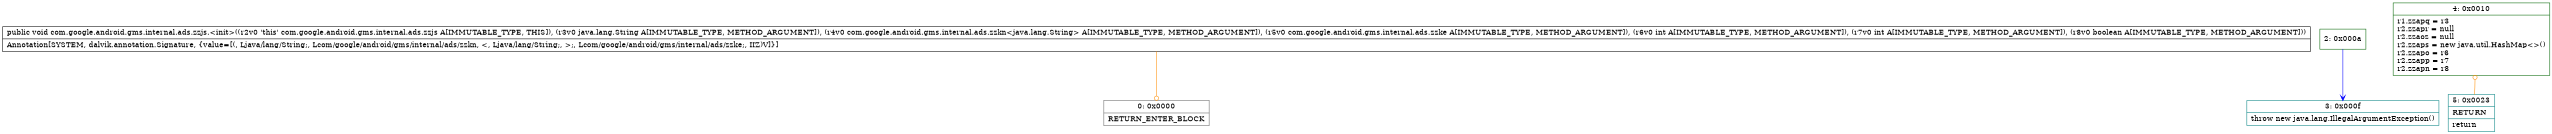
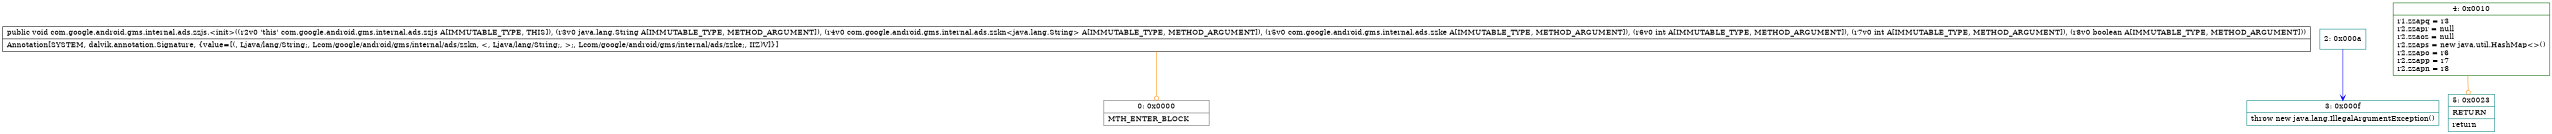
node "2: 0x000a": color darkgreen -> teal
edge "5: 0x0023" -> "4: 0x0010": reversed
node "0: 0x0000": text "RETURN_ENTER_BLOCK" -> "MTH_ENTER_BLOCK"
